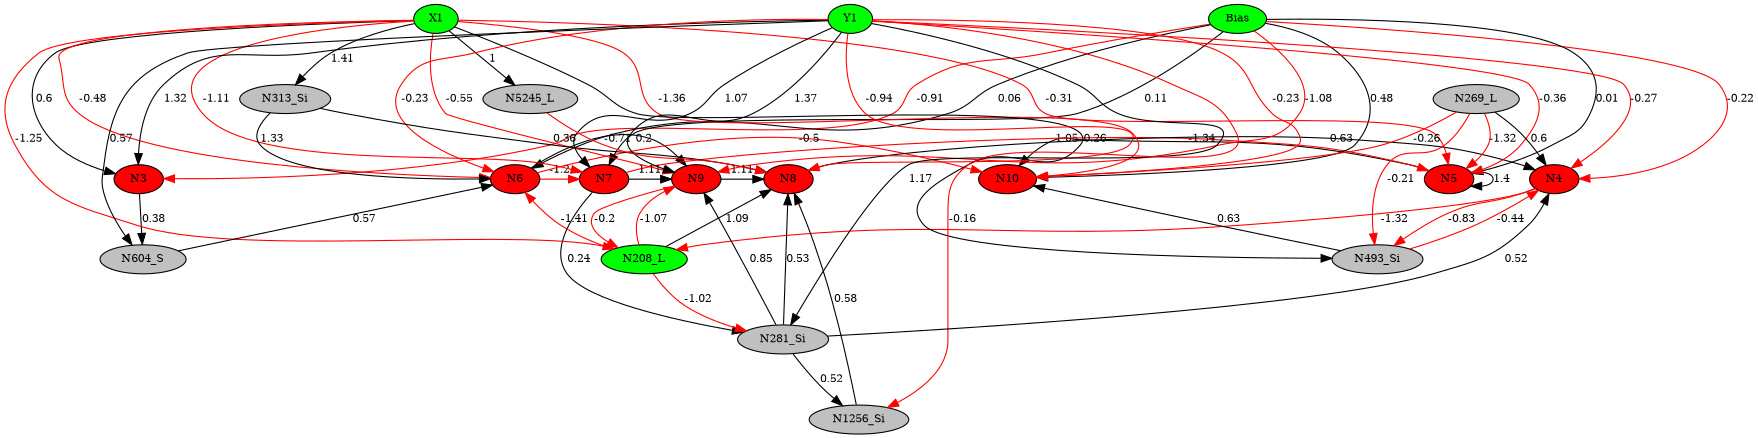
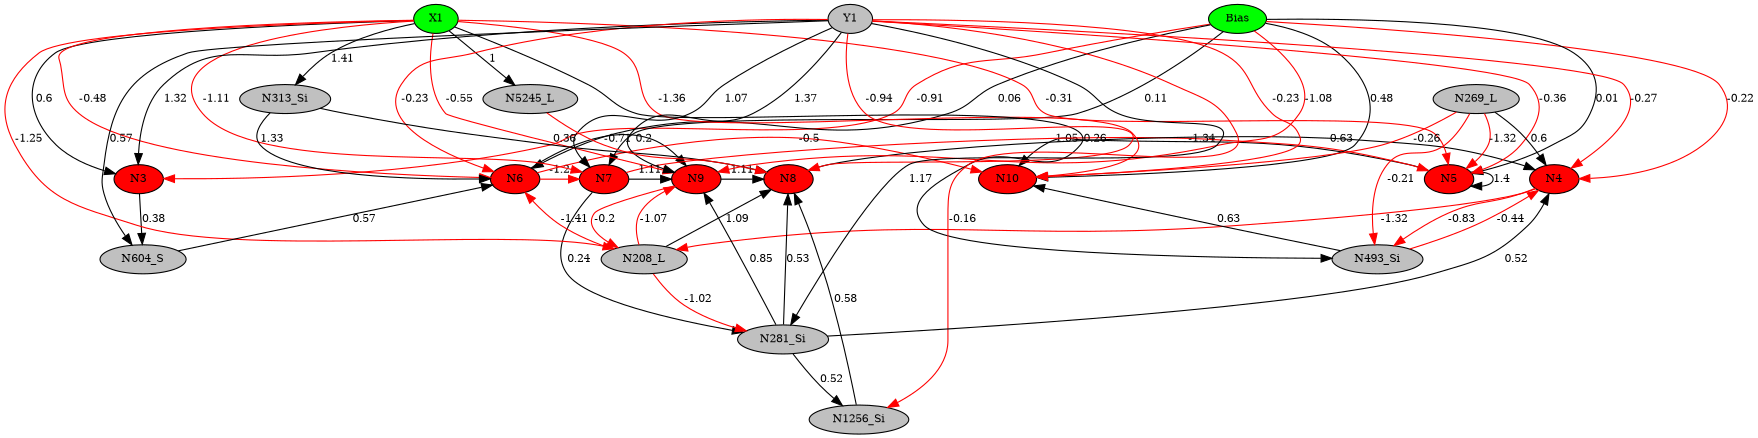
node "Y1": fillcolor green -> gray
node "N208_L": fillcolor green -> gray
